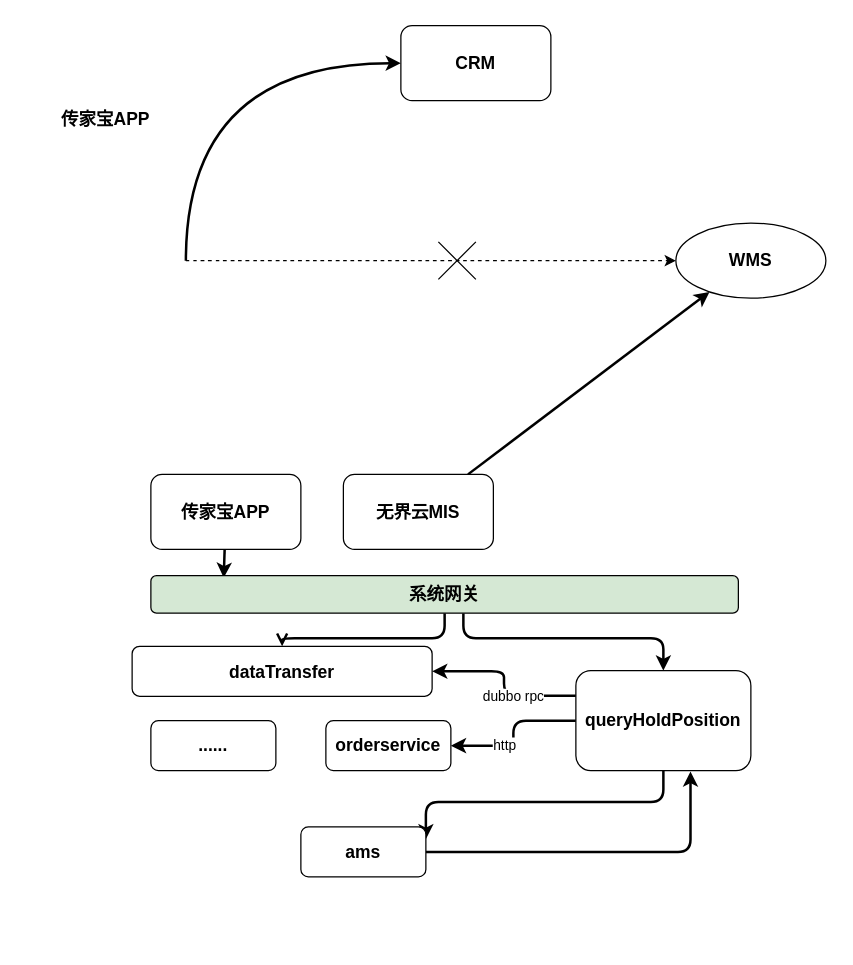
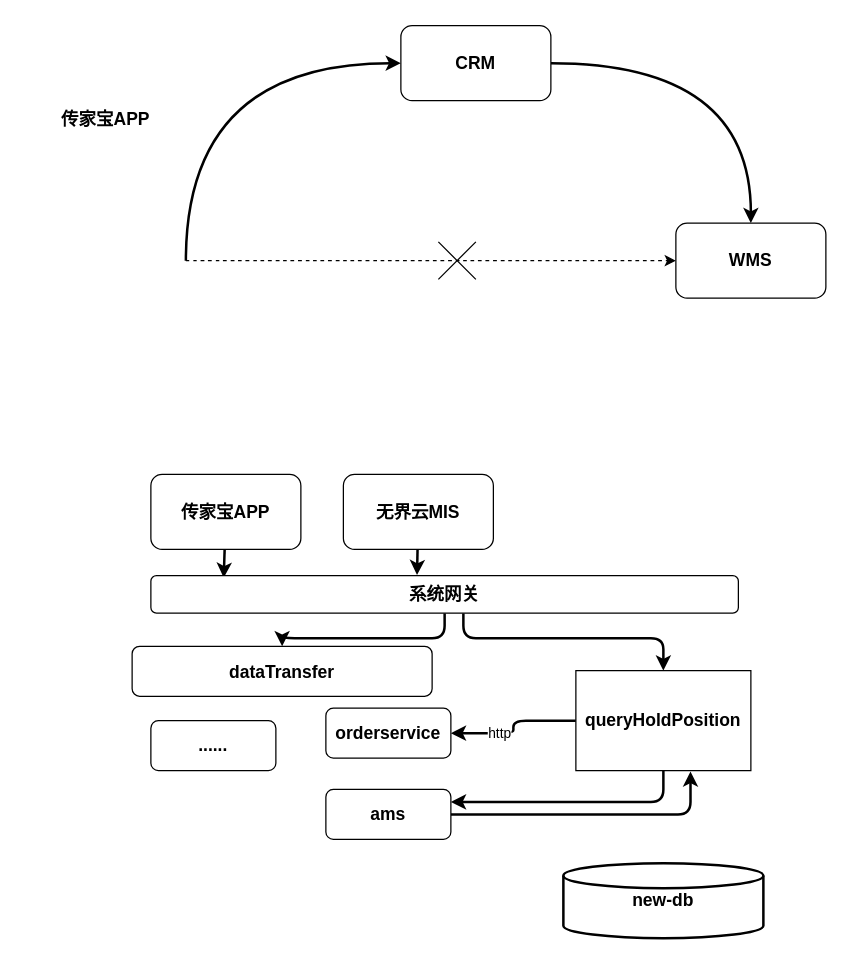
edge "CRM" -> "WMS": added
node "WMS": shape ellipse -> rounded rectangle
edge "无界云MIS" -> "WMS": now "无界云MIS" -> "系统网关"
node "系统网关": fillcolor #d5e8d4 -> #ffffff
edge "系统网关" -> "dataTransfer": arrowhead open -> classic
edge "queryHoldPosition" -> "dataTransfer": removed, label "dubbo rpc"
node "queryHoldPosition": shape rounded rectangle -> rectangle
node "orderservice": moved (388, 746) -> (388, 733)
node "ams": moved (363, 852) -> (388, 814)
node "new-db": added
